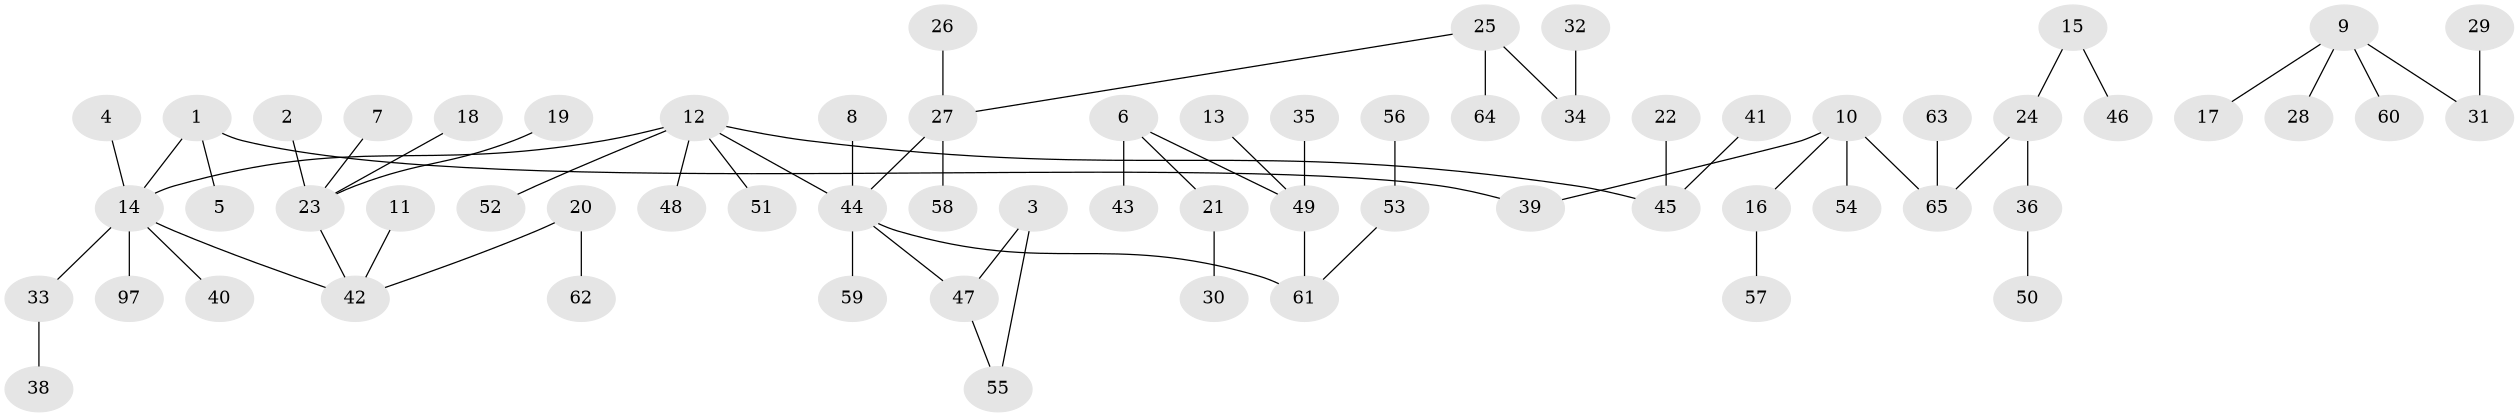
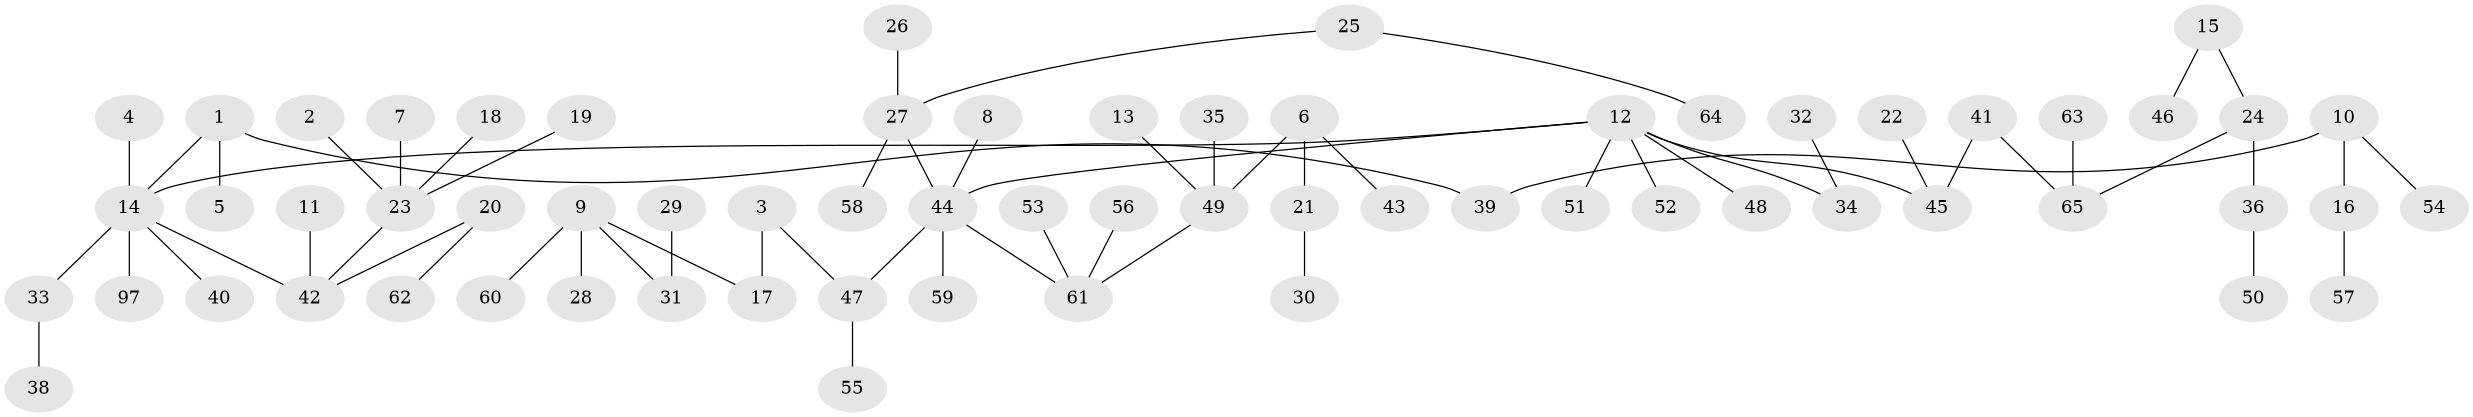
edge "25" -- "34": now "12" -- "34"
edge "56" -- "53": now "56" -- "61"
edge "10" -- "65": now "41" -- "65"
edge "3" -- "55": now "3" -- "17"
